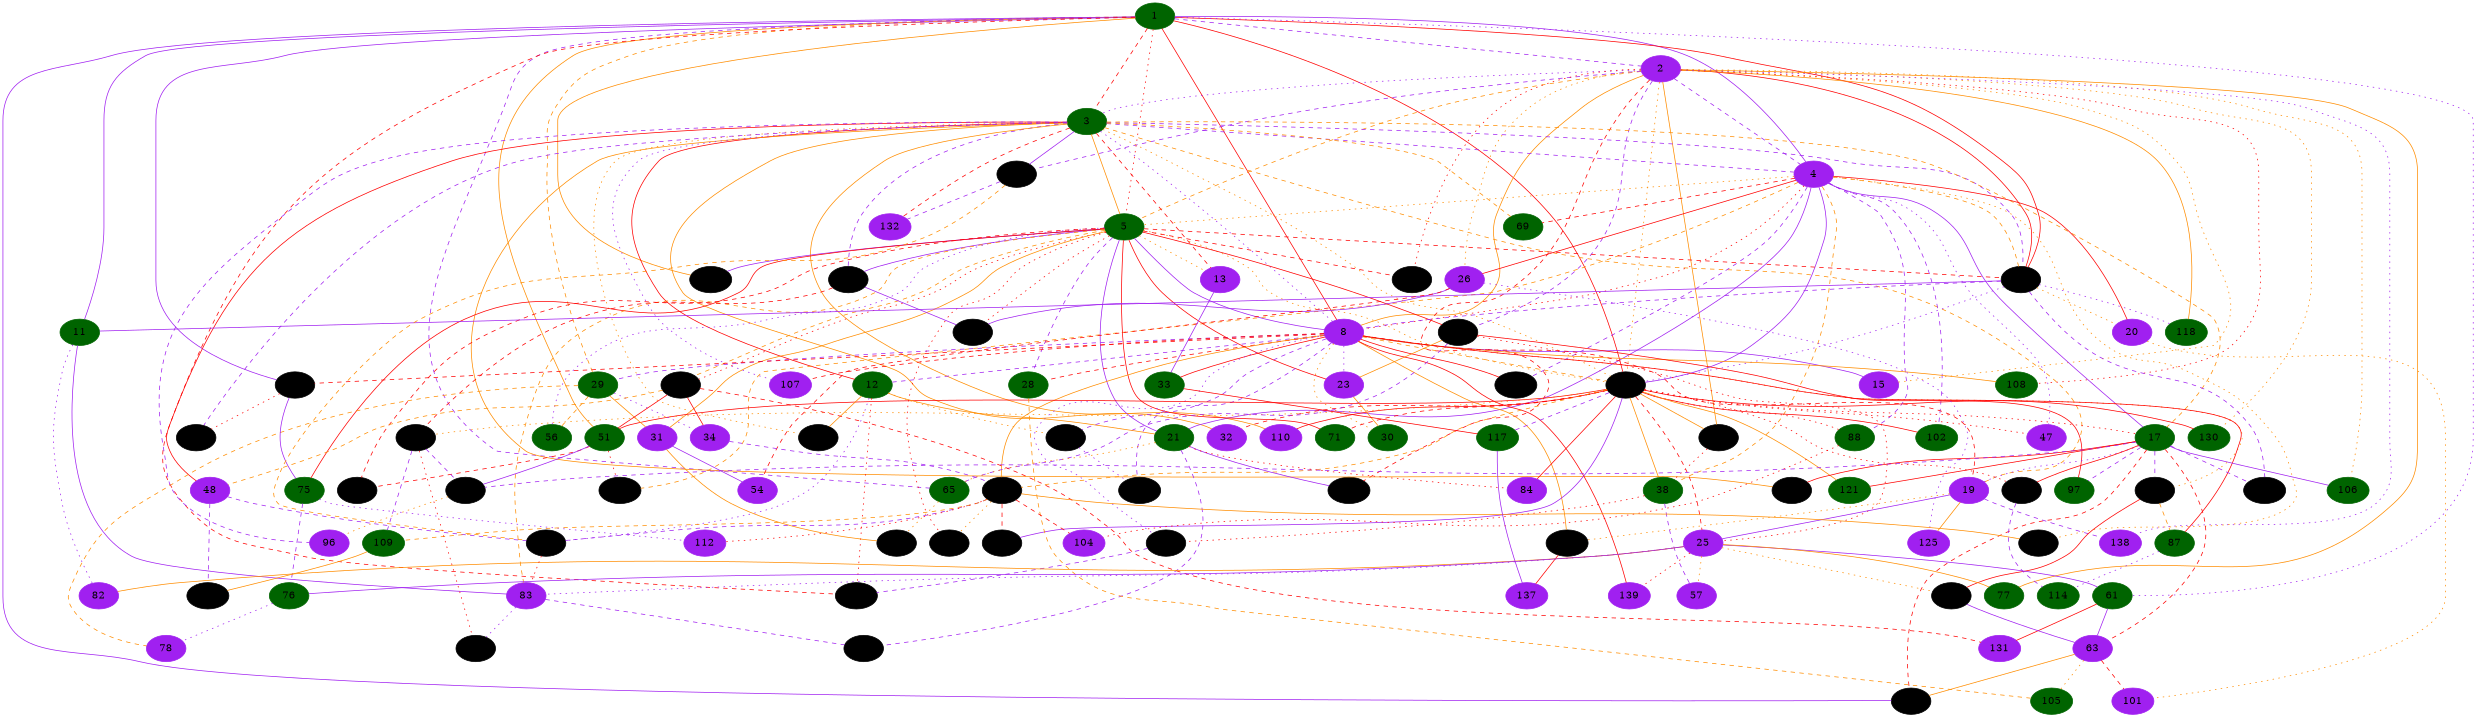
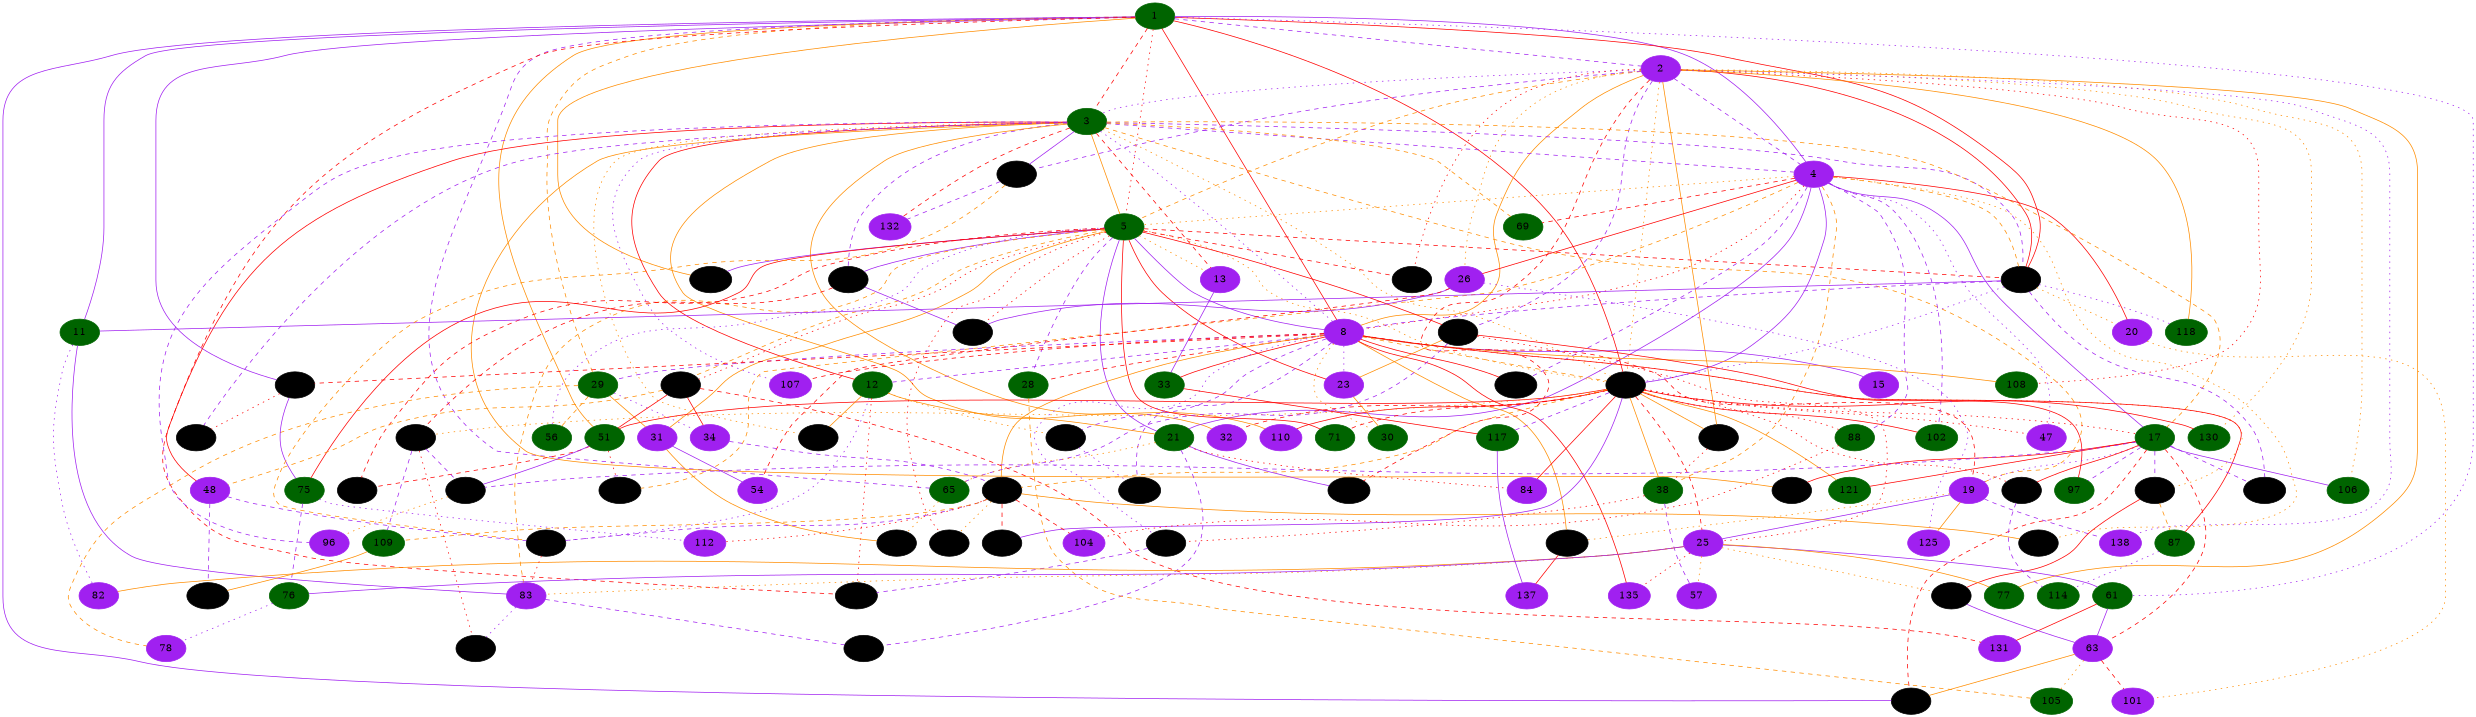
edge "2" -- "15": removed
edge "25" -- "83": color purple -> darkorange
node "139": label "139" -> "135"
